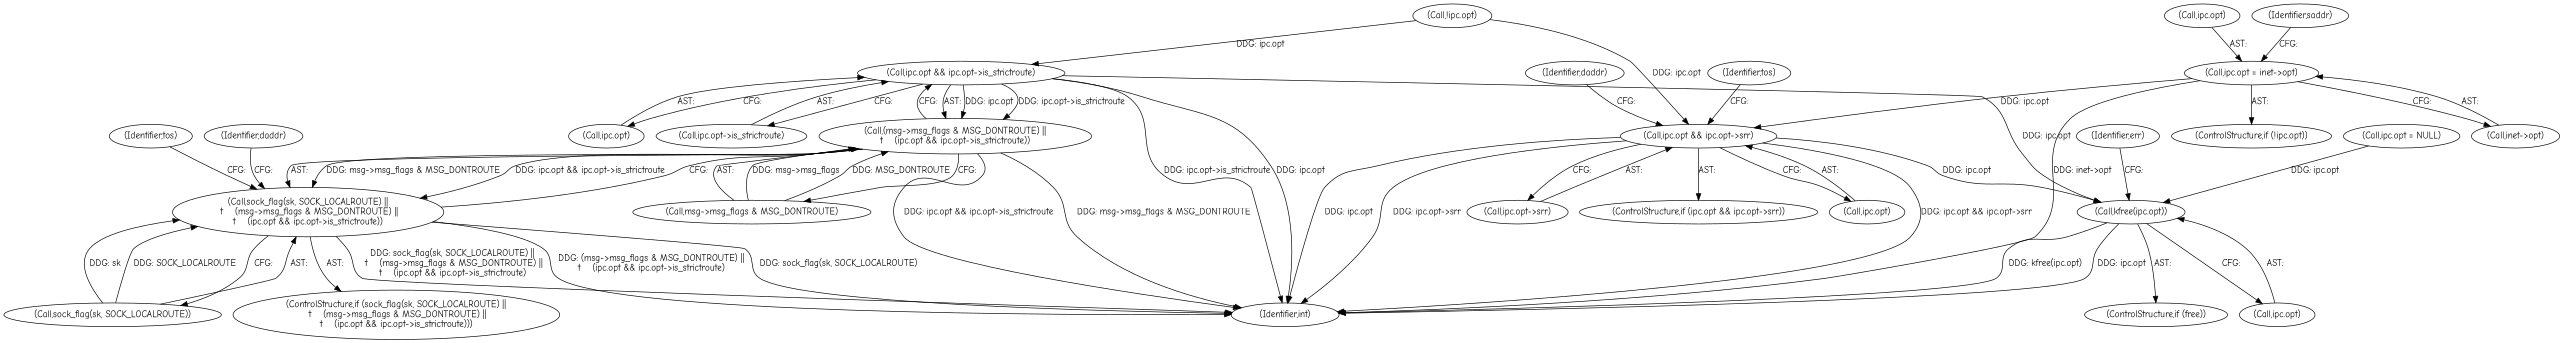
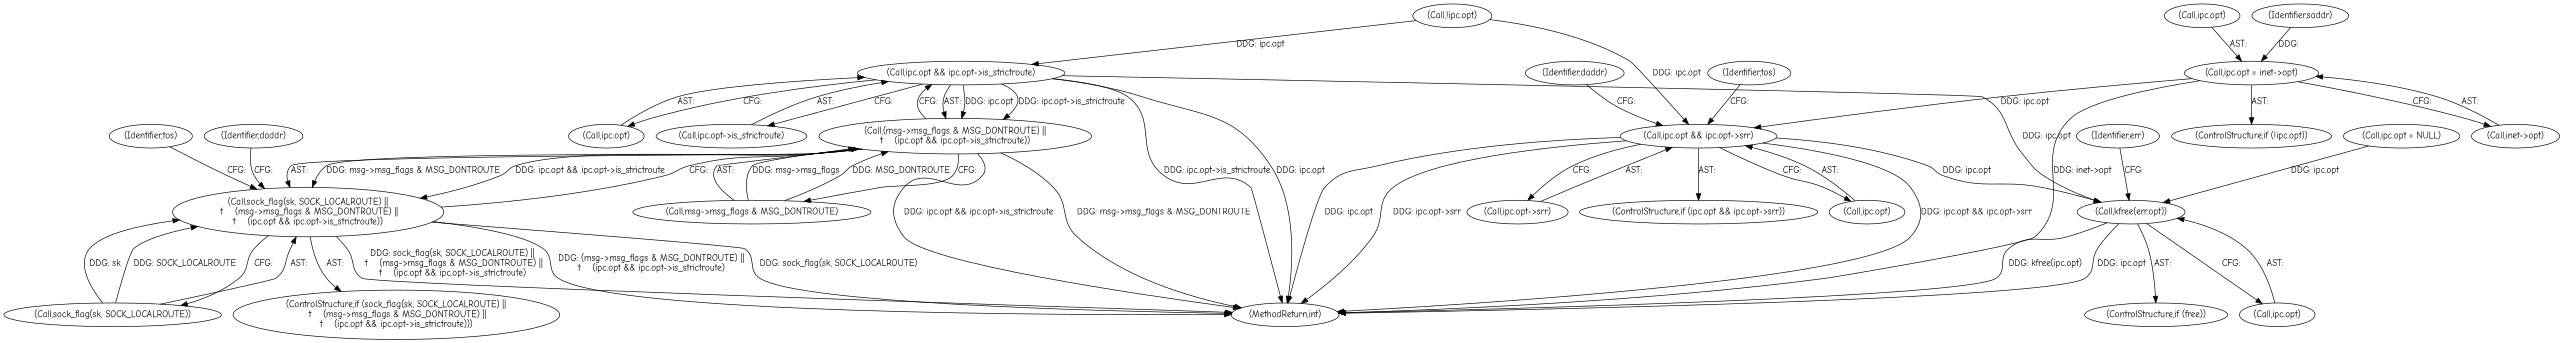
edge "(Identifier,saddr)" -> "(Call,ipc.opt = inet->opt)": label "CFG: " -> "DDG: "
node "(Call,kfree(ipc.opt))": label "(Call,kfree(ipc.opt))" -> "(Call,kfree(err.opt))"
node "(Identifier,int)": label "(Identifier,int)" -> "(MethodReturn,int)"
